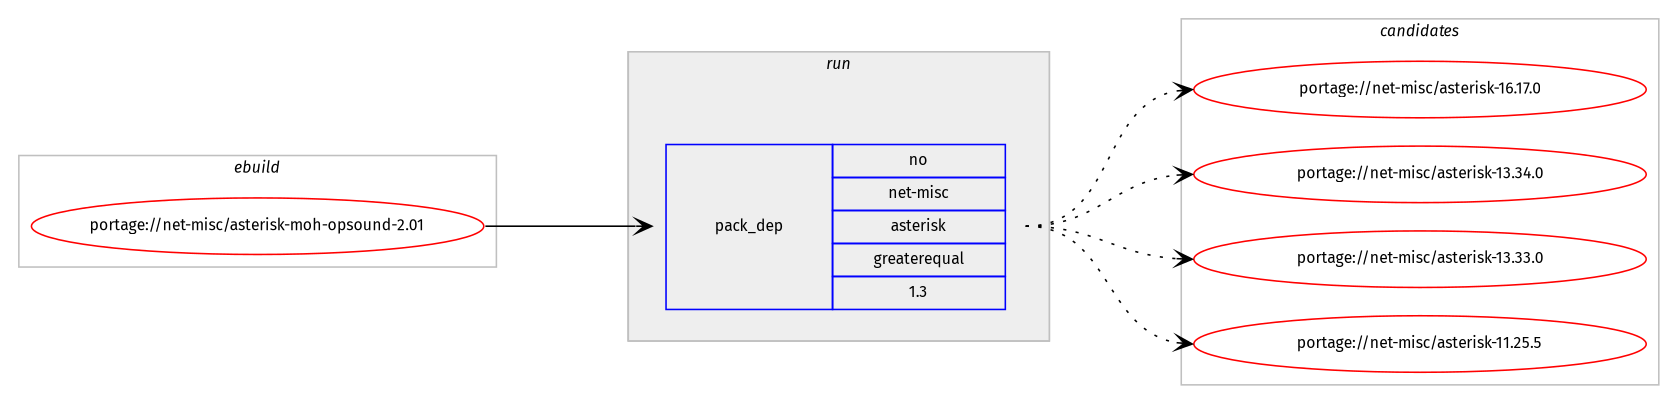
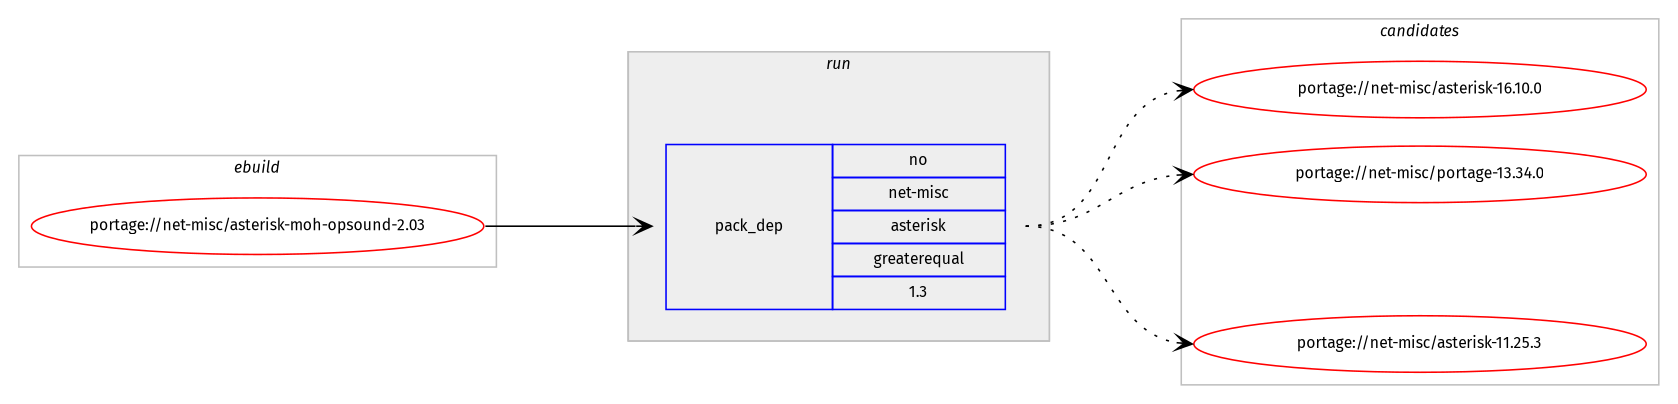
node "portage://net-misc/asterisk-16.17.0": label "portage://net-misc/asterisk-16.17.0" -> "portage://net-misc/asterisk-16.10.0"
node "portage://net-misc/asterisk-13.34.0": label "portage://net-misc/asterisk-13.34.0" -> "portage://net-misc/portage-13.34.0"
node "portage://net-misc/asterisk-moh-opsound-2.01": label "portage://net-misc/asterisk-moh-opsound-2.01" -> "portage://net-misc/asterisk-moh-opsound-2.03"
node "portage://net-misc/asterisk-13.33.0": removed
node "portage://net-misc/asterisk-11.25.5": label "portage://net-misc/asterisk-11.25.5" -> "portage://net-misc/asterisk-11.25.3"
